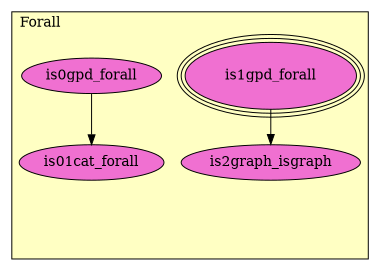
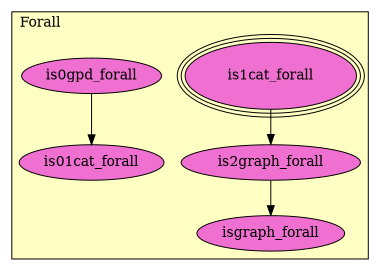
node "is1gpd_forall": label "is1gpd_forall" -> "is1cat_forall"
node "is2graph_isgraph": label "is2graph_isgraph" -> "is2graph_forall"
node "isgraph_forall": added
